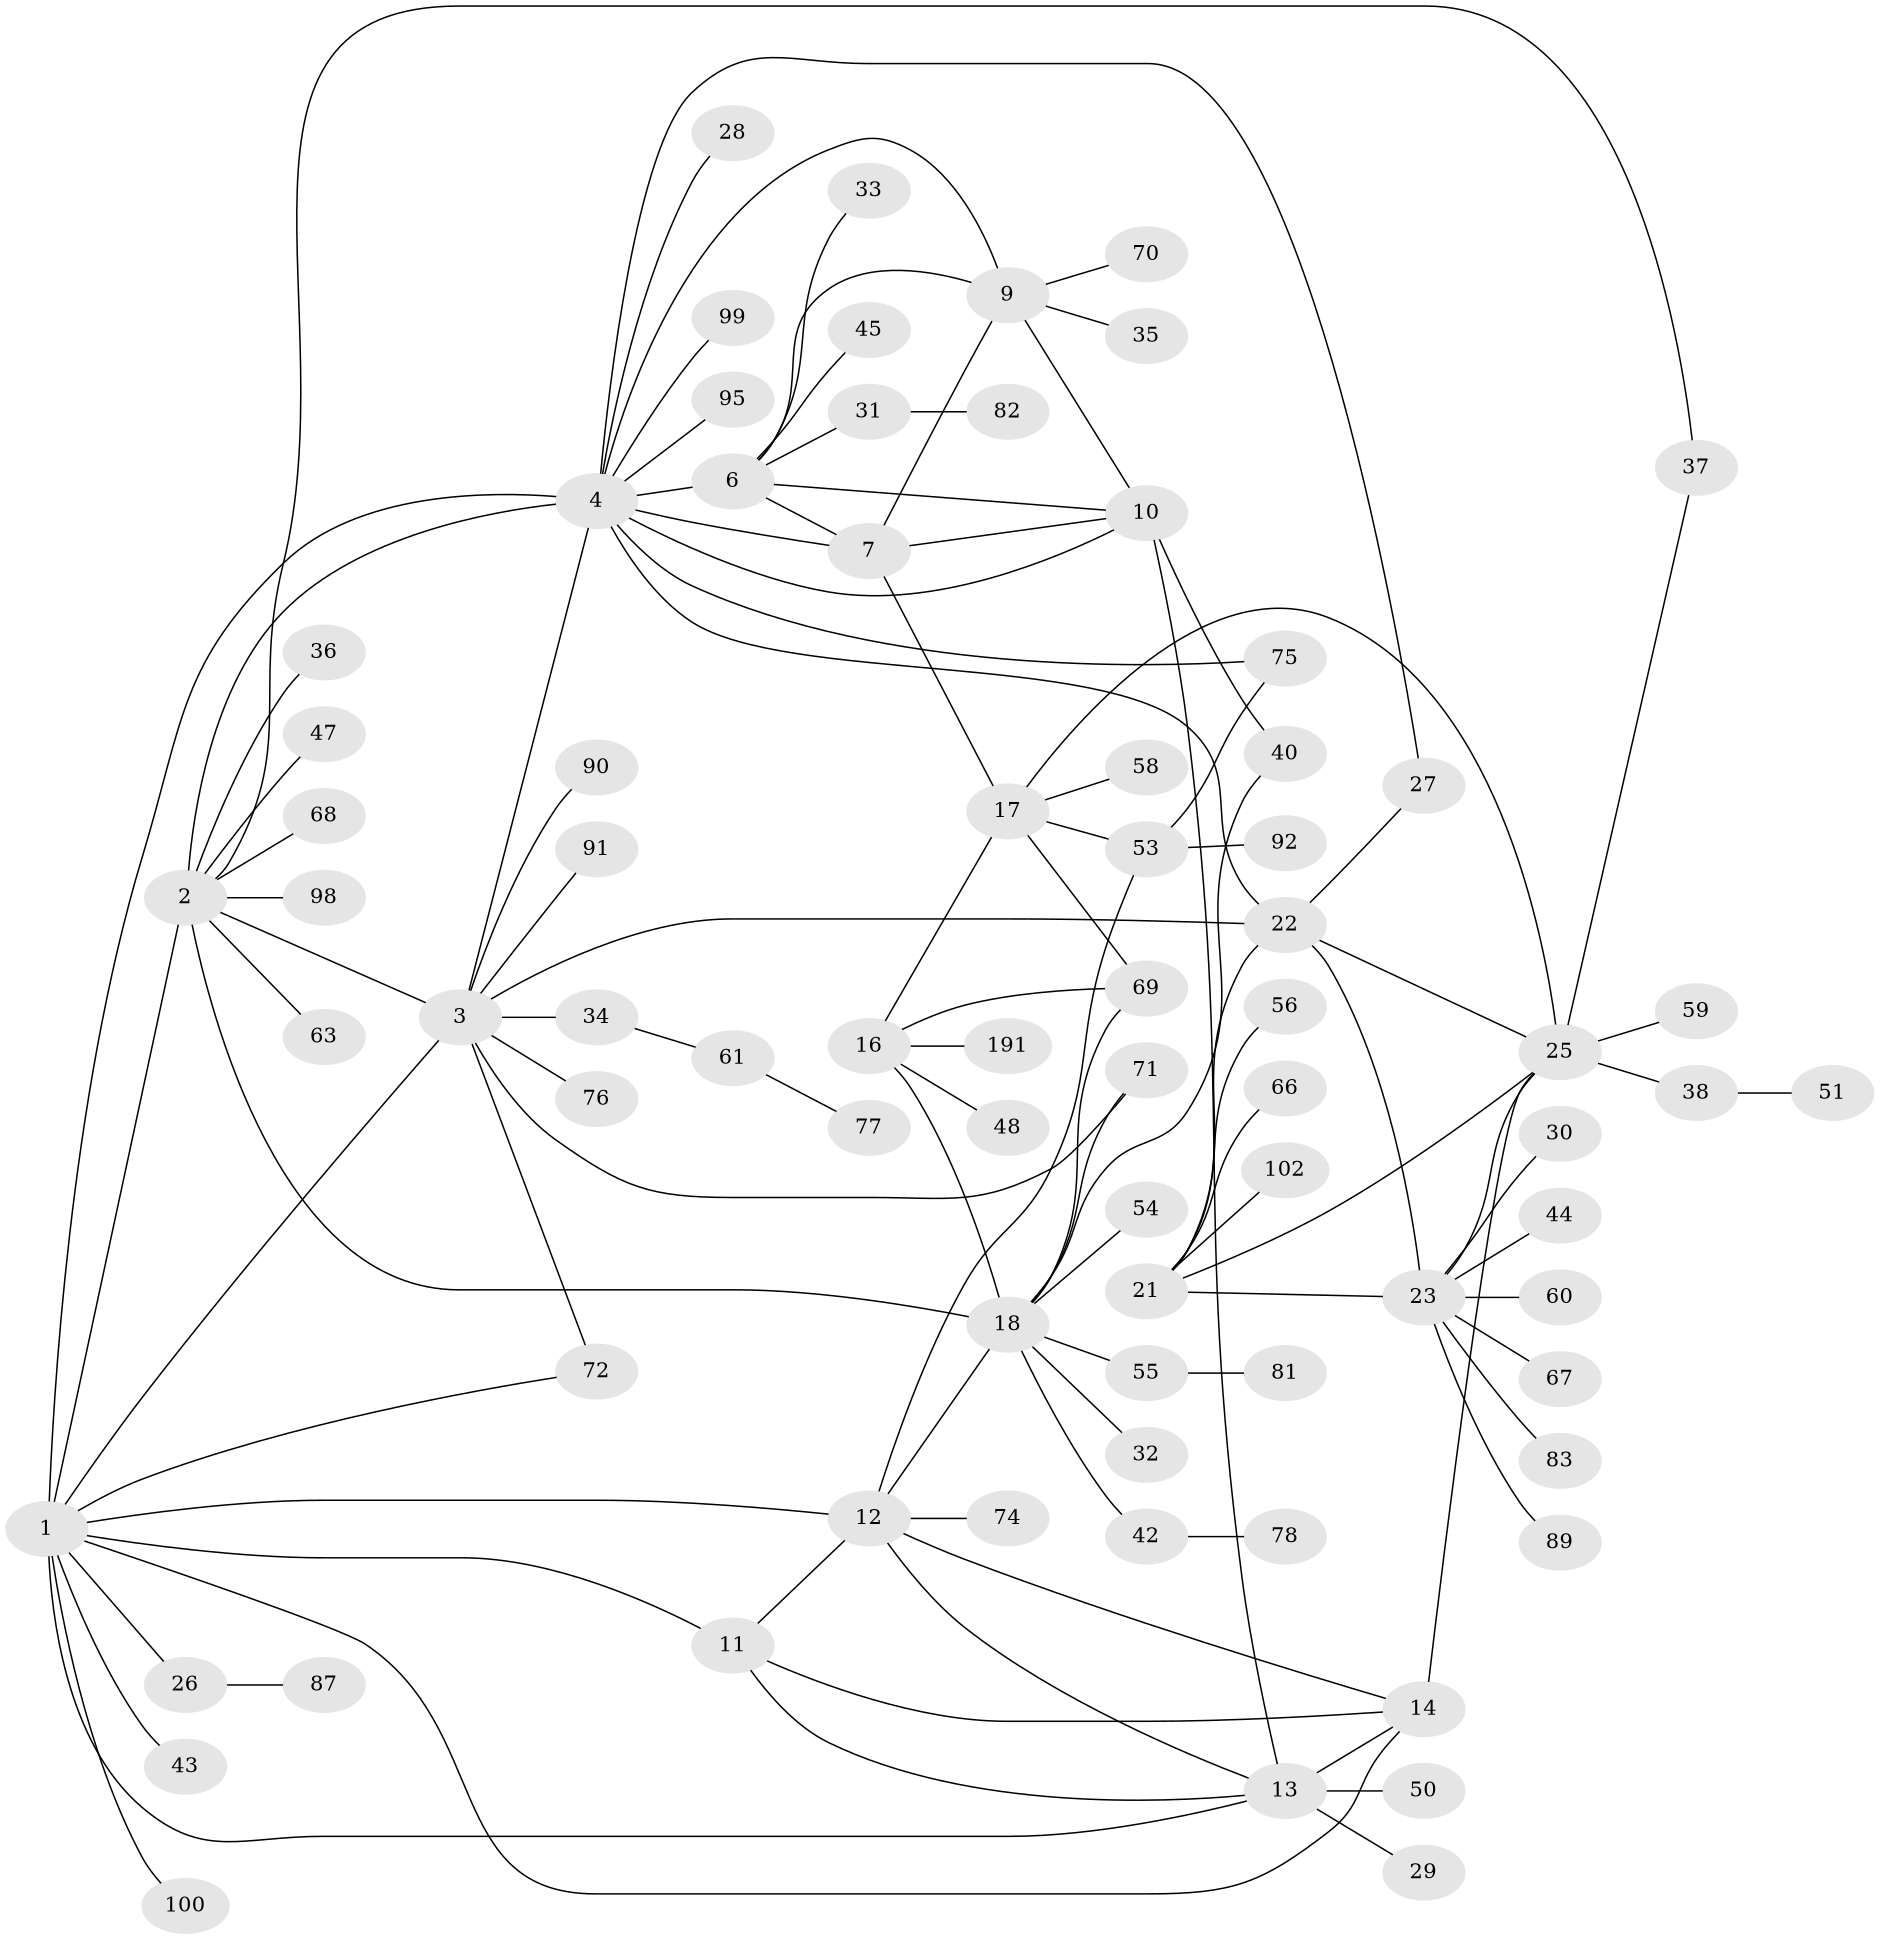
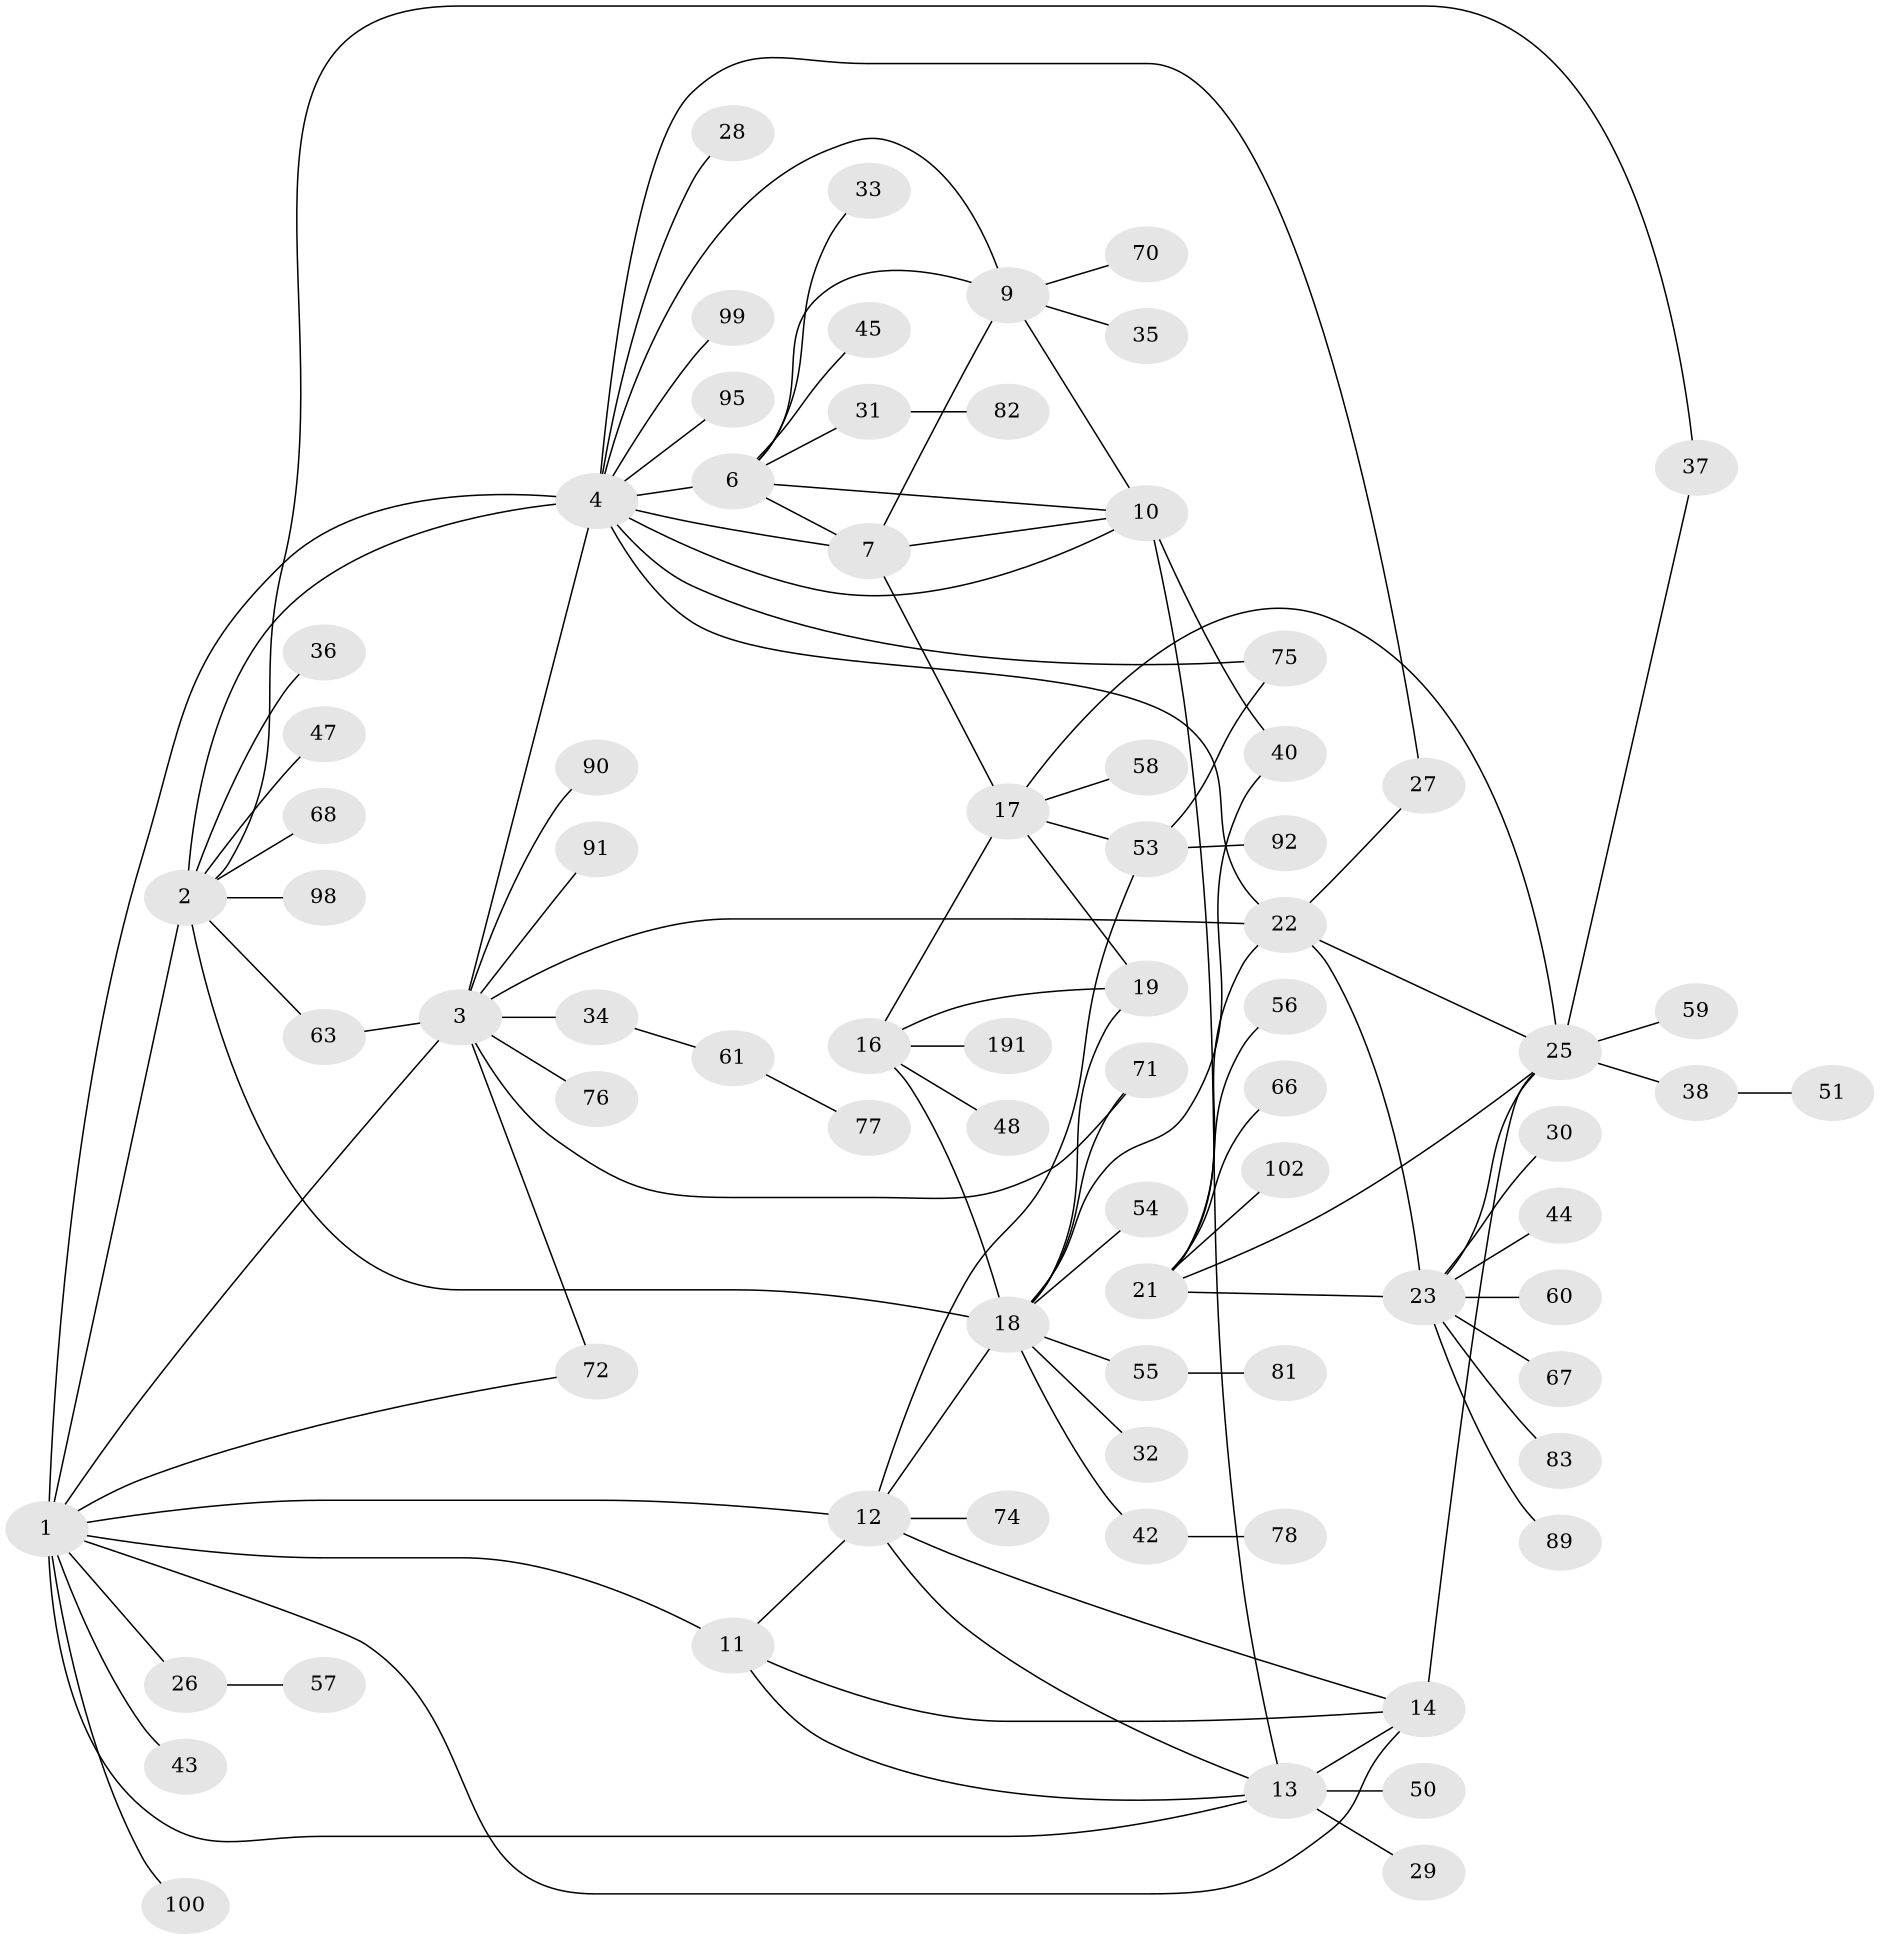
edge "2" -- "3": now "63" -- "3"
node "69": label "69" -> "19"
node "87": label "87" -> "57"
